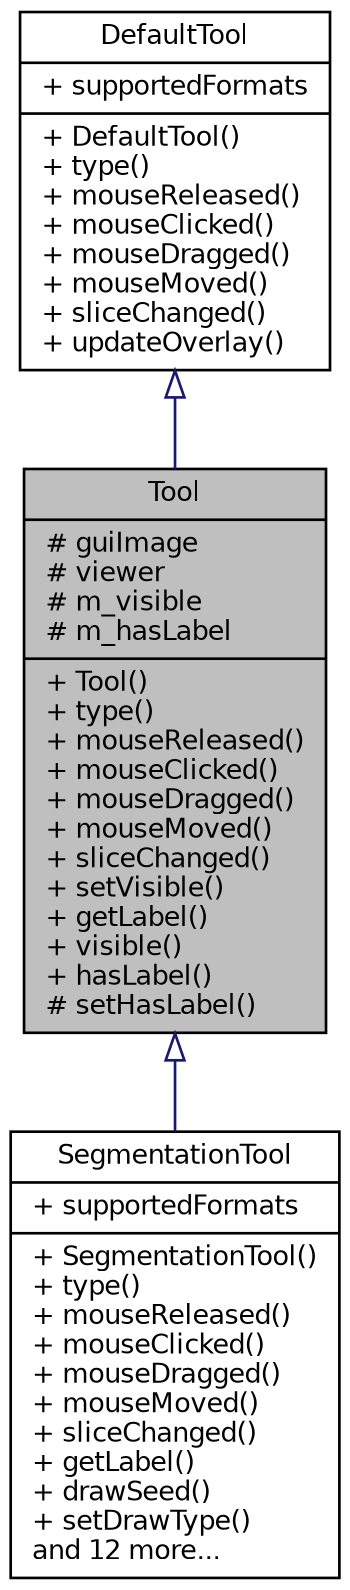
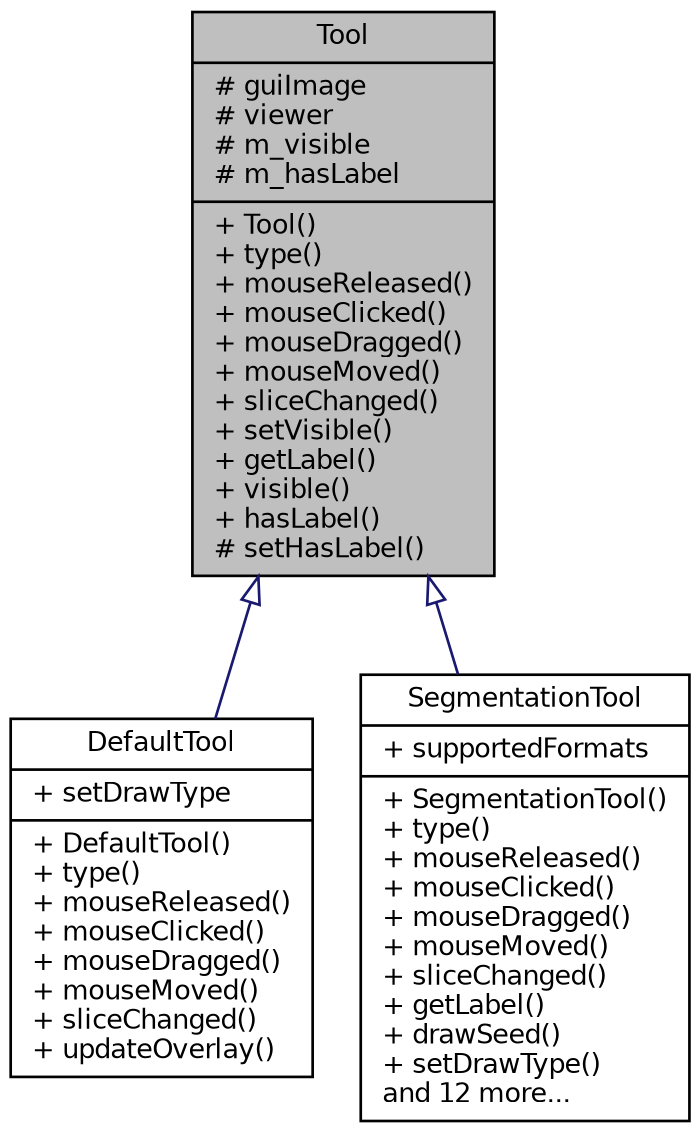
node "DefaultTool": text "+ supportedFormats" -> "+ setDrawType"
edge "Tool" -> "DefaultTool": reversed
